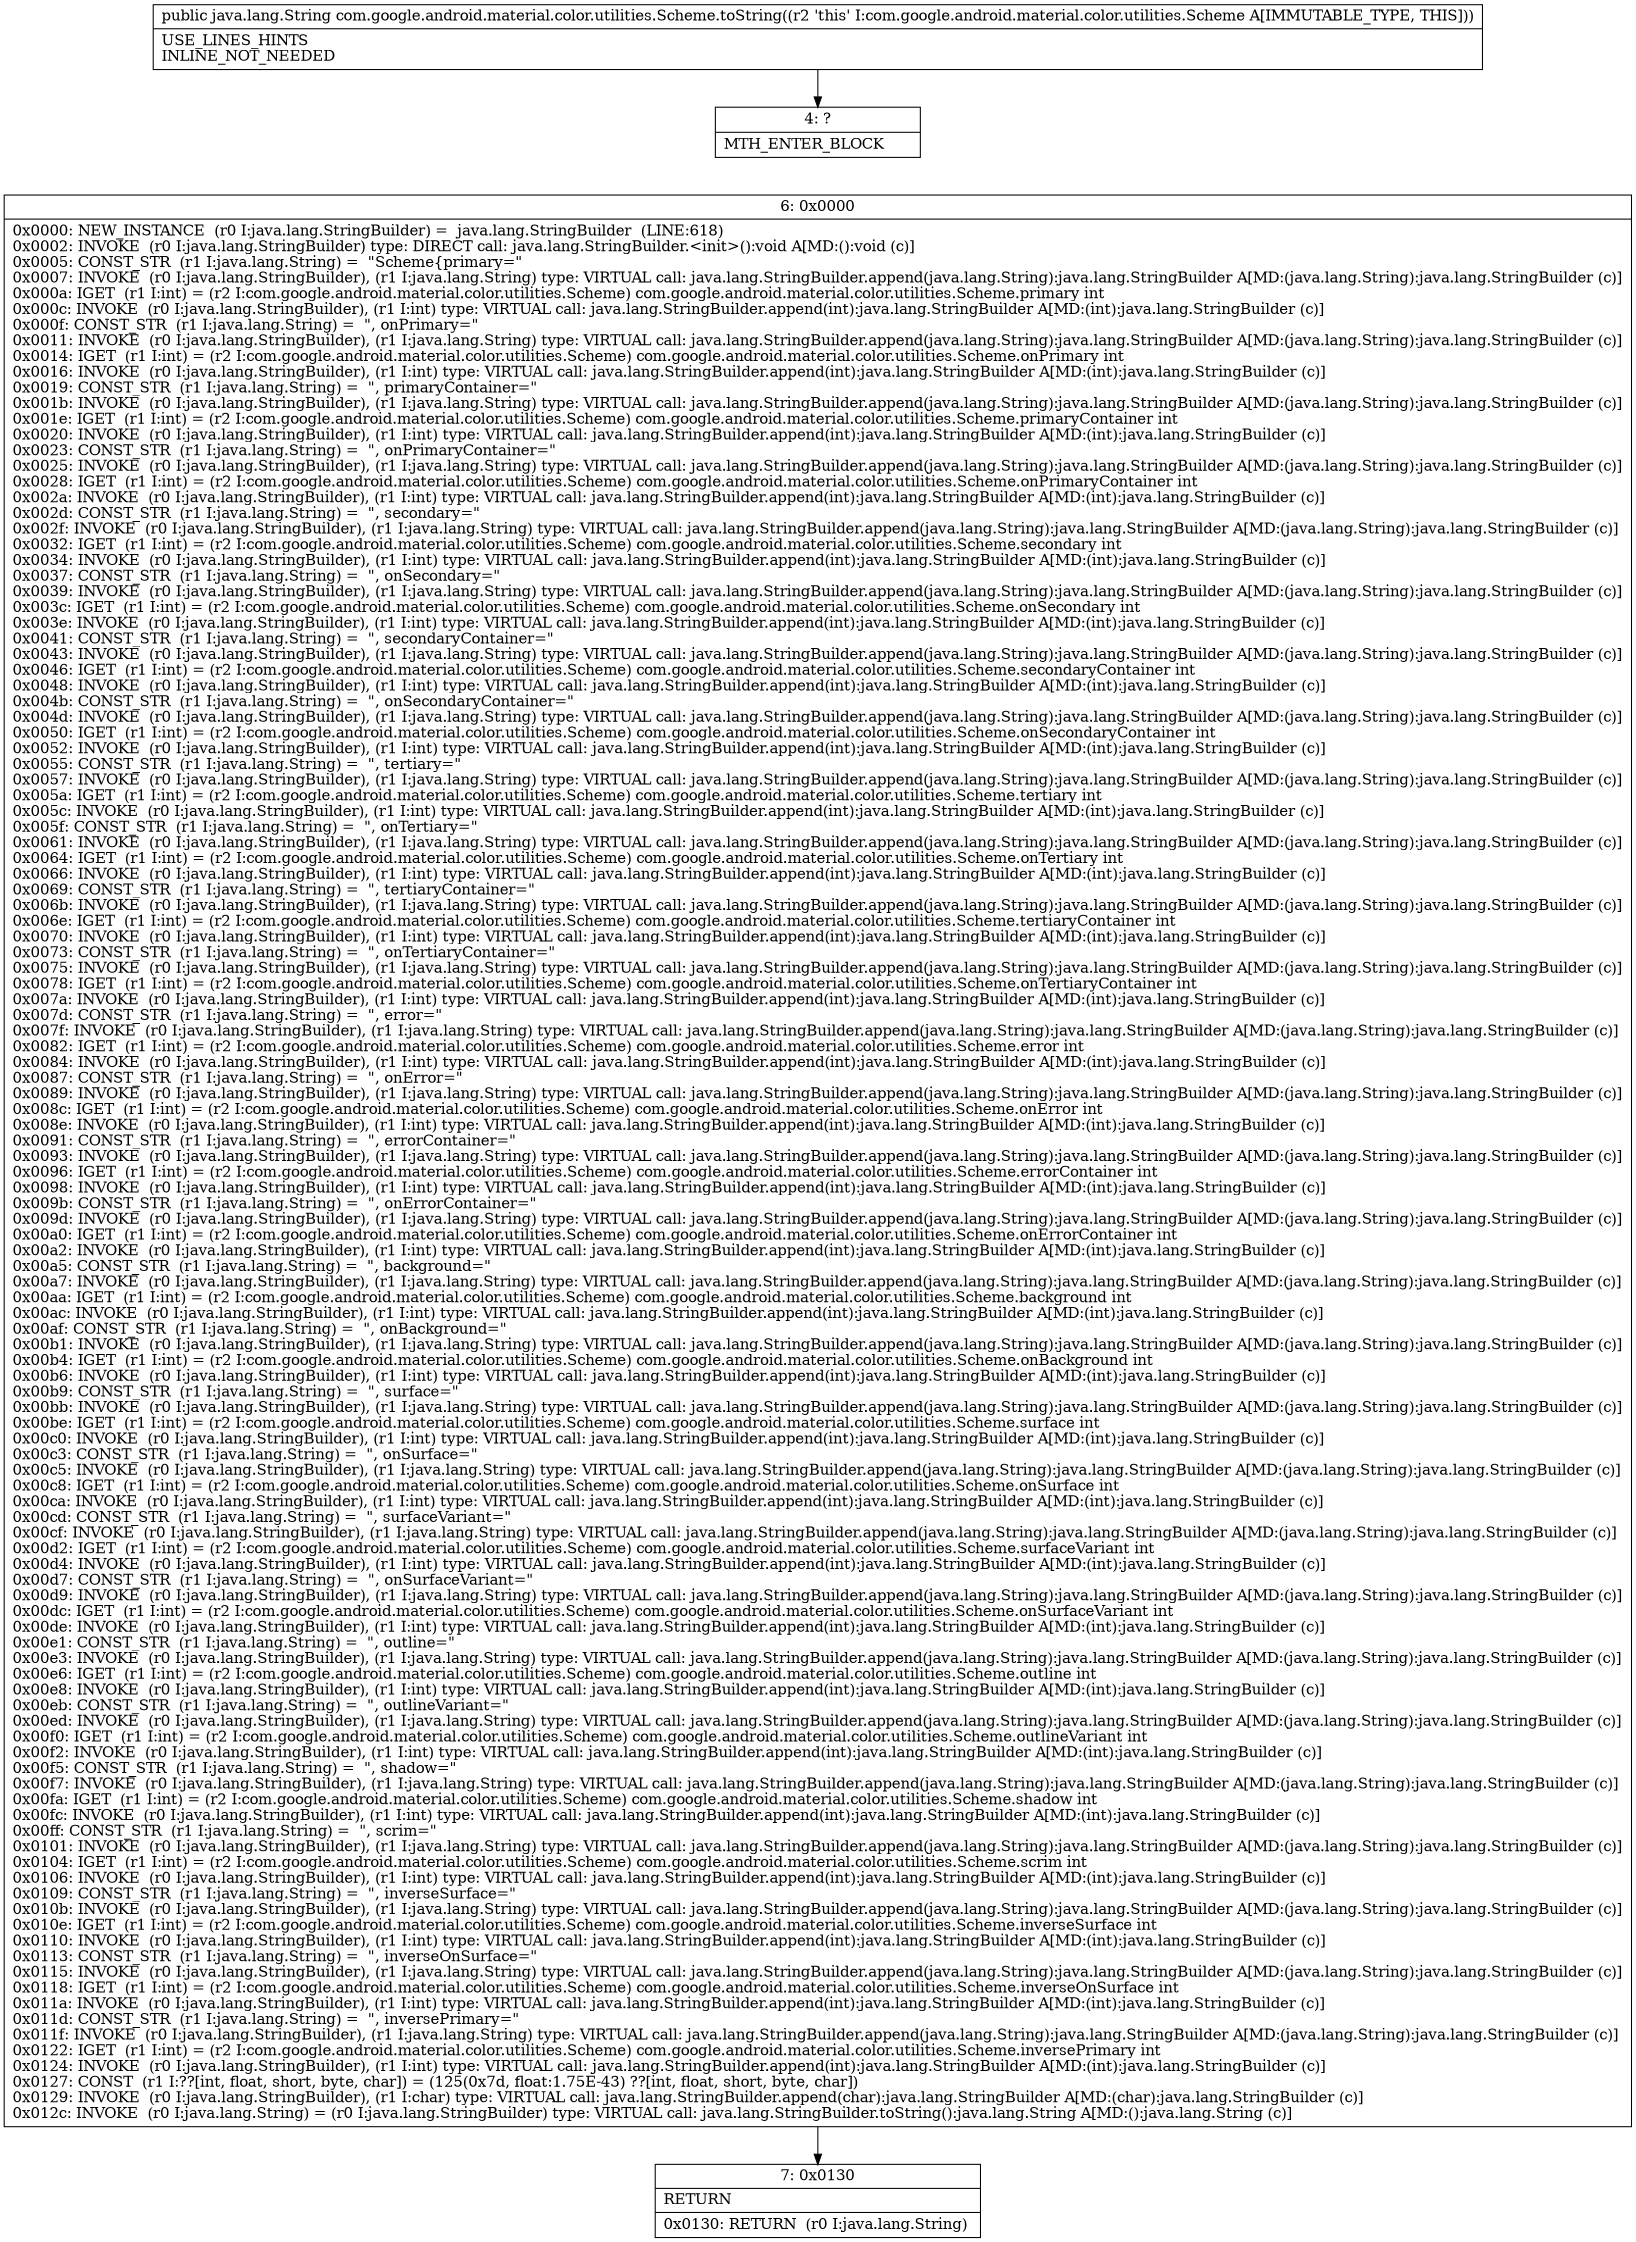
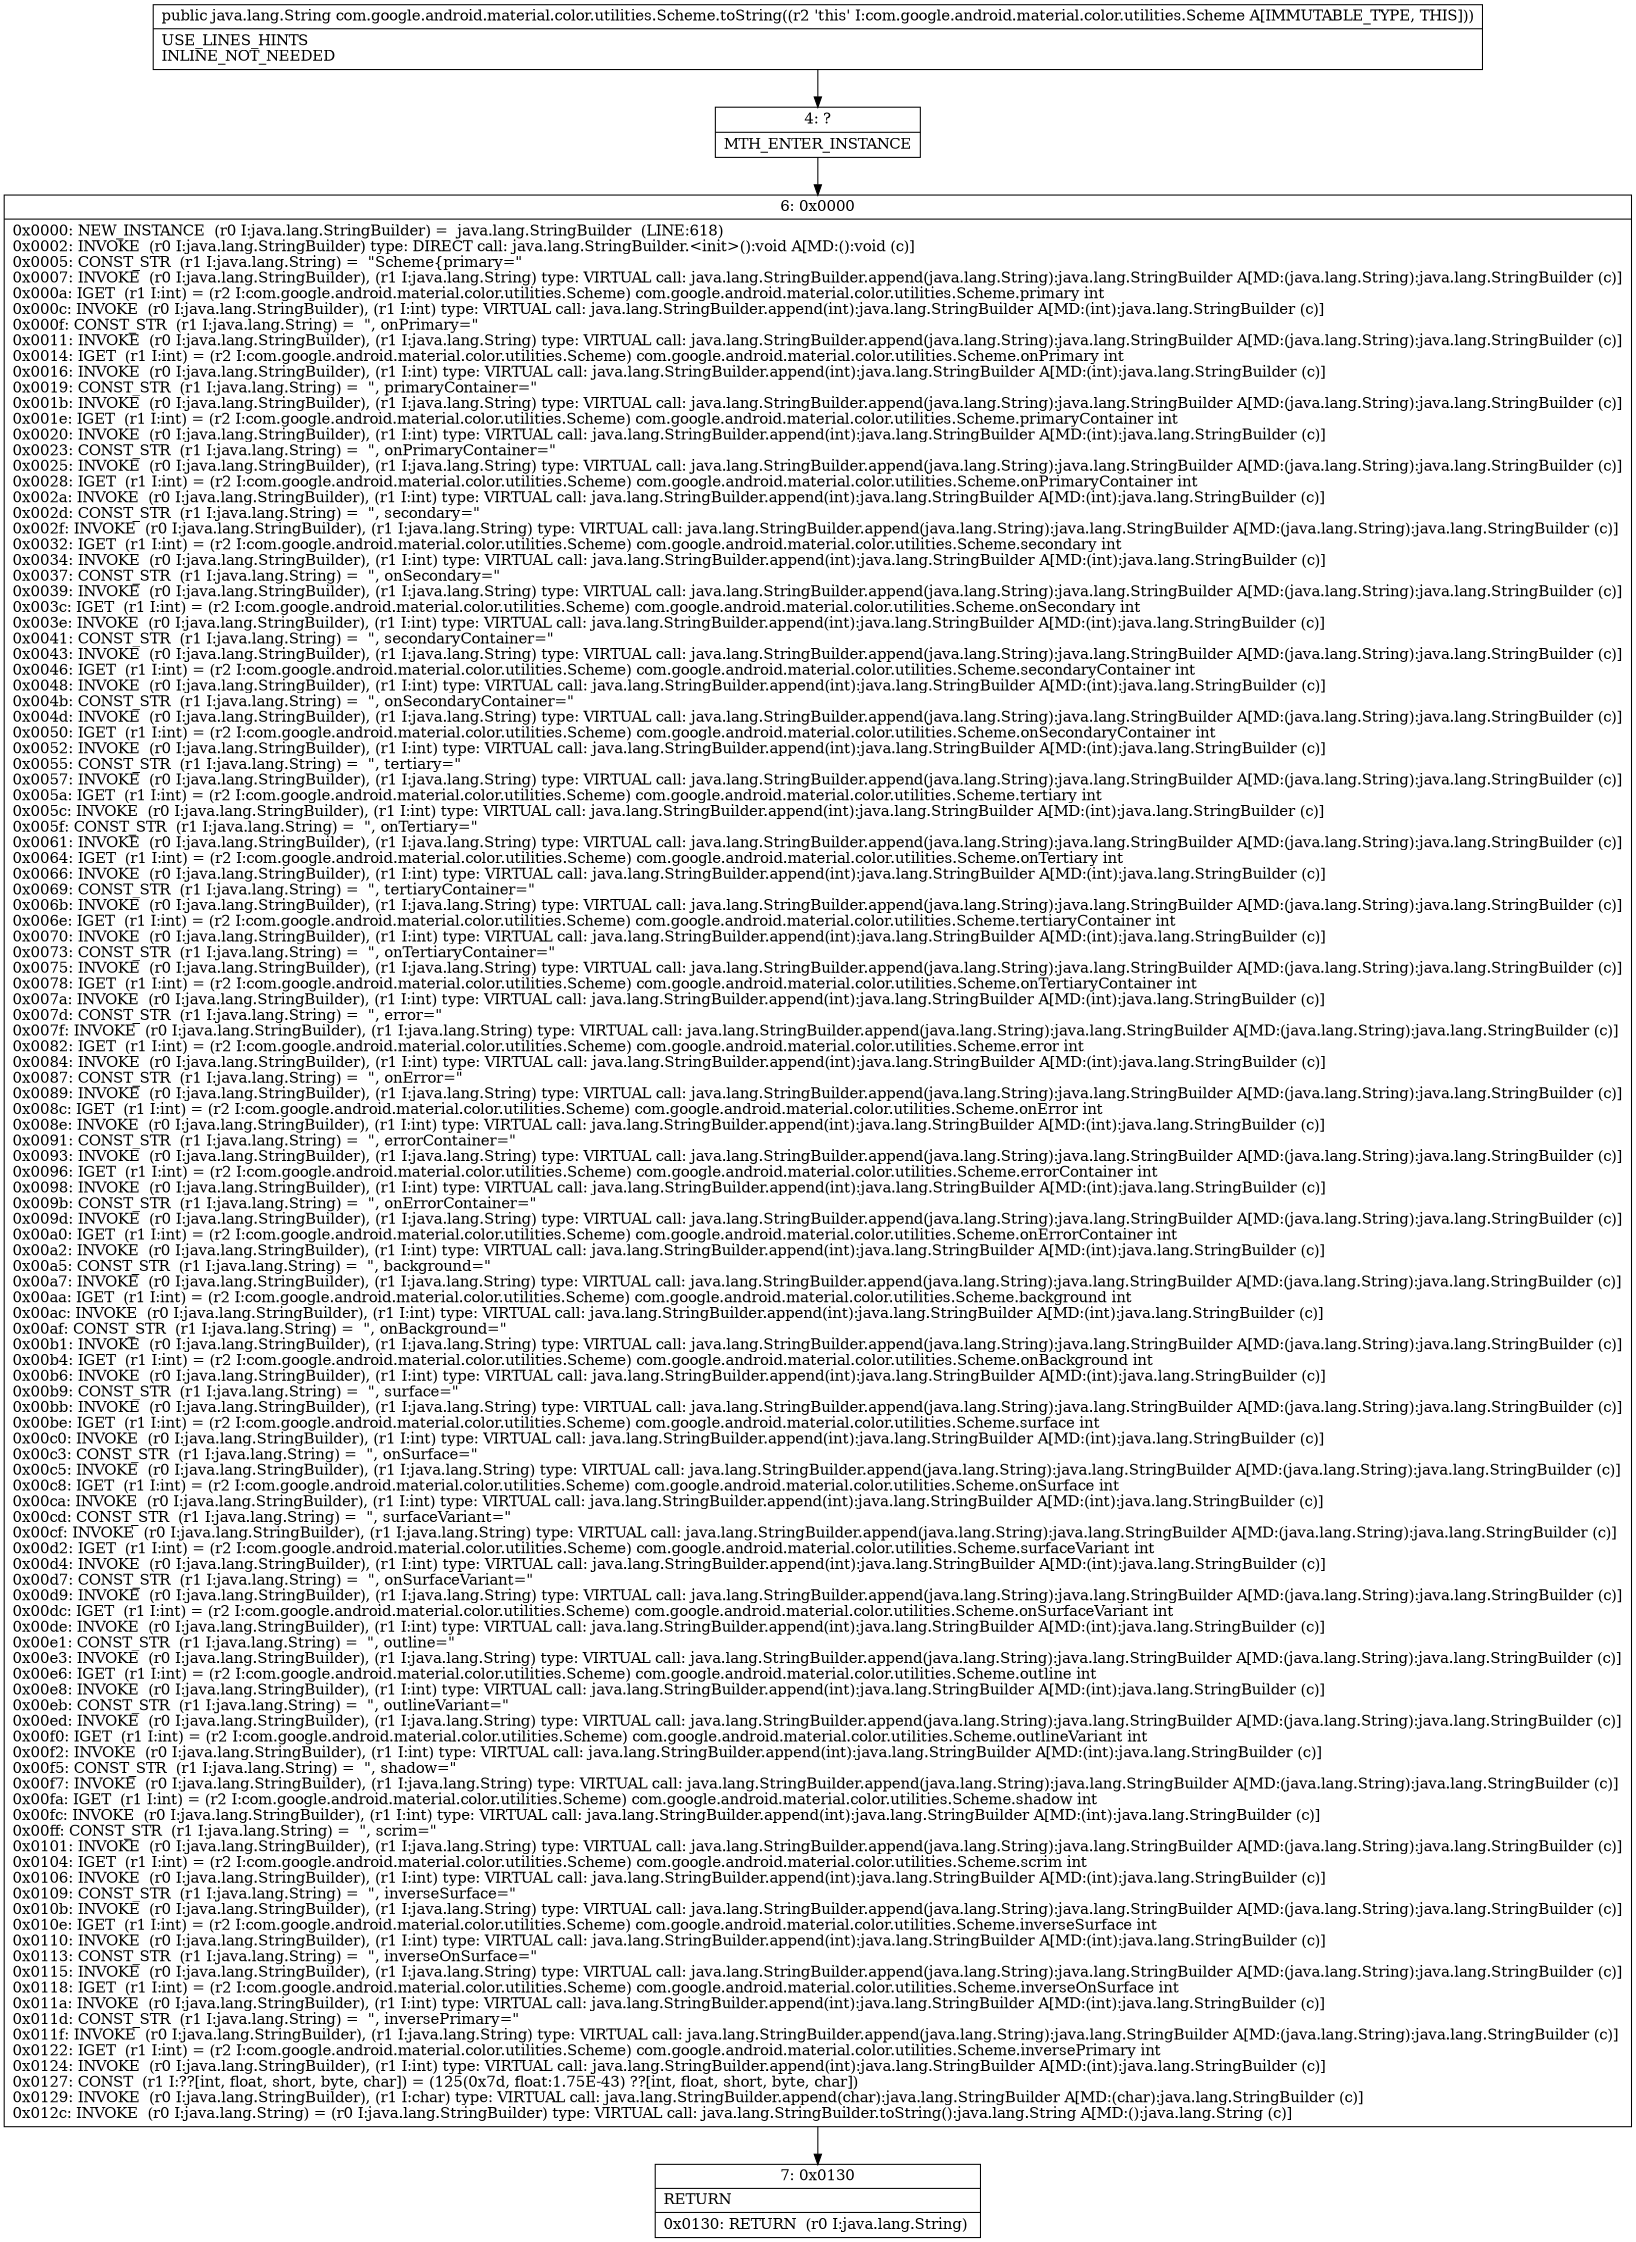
node "4: ?": text "MTH_ENTER_BLOCK" -> "MTH_ENTER_INSTANCE"
edge "4: ?" -> "6: 0x0000": added
